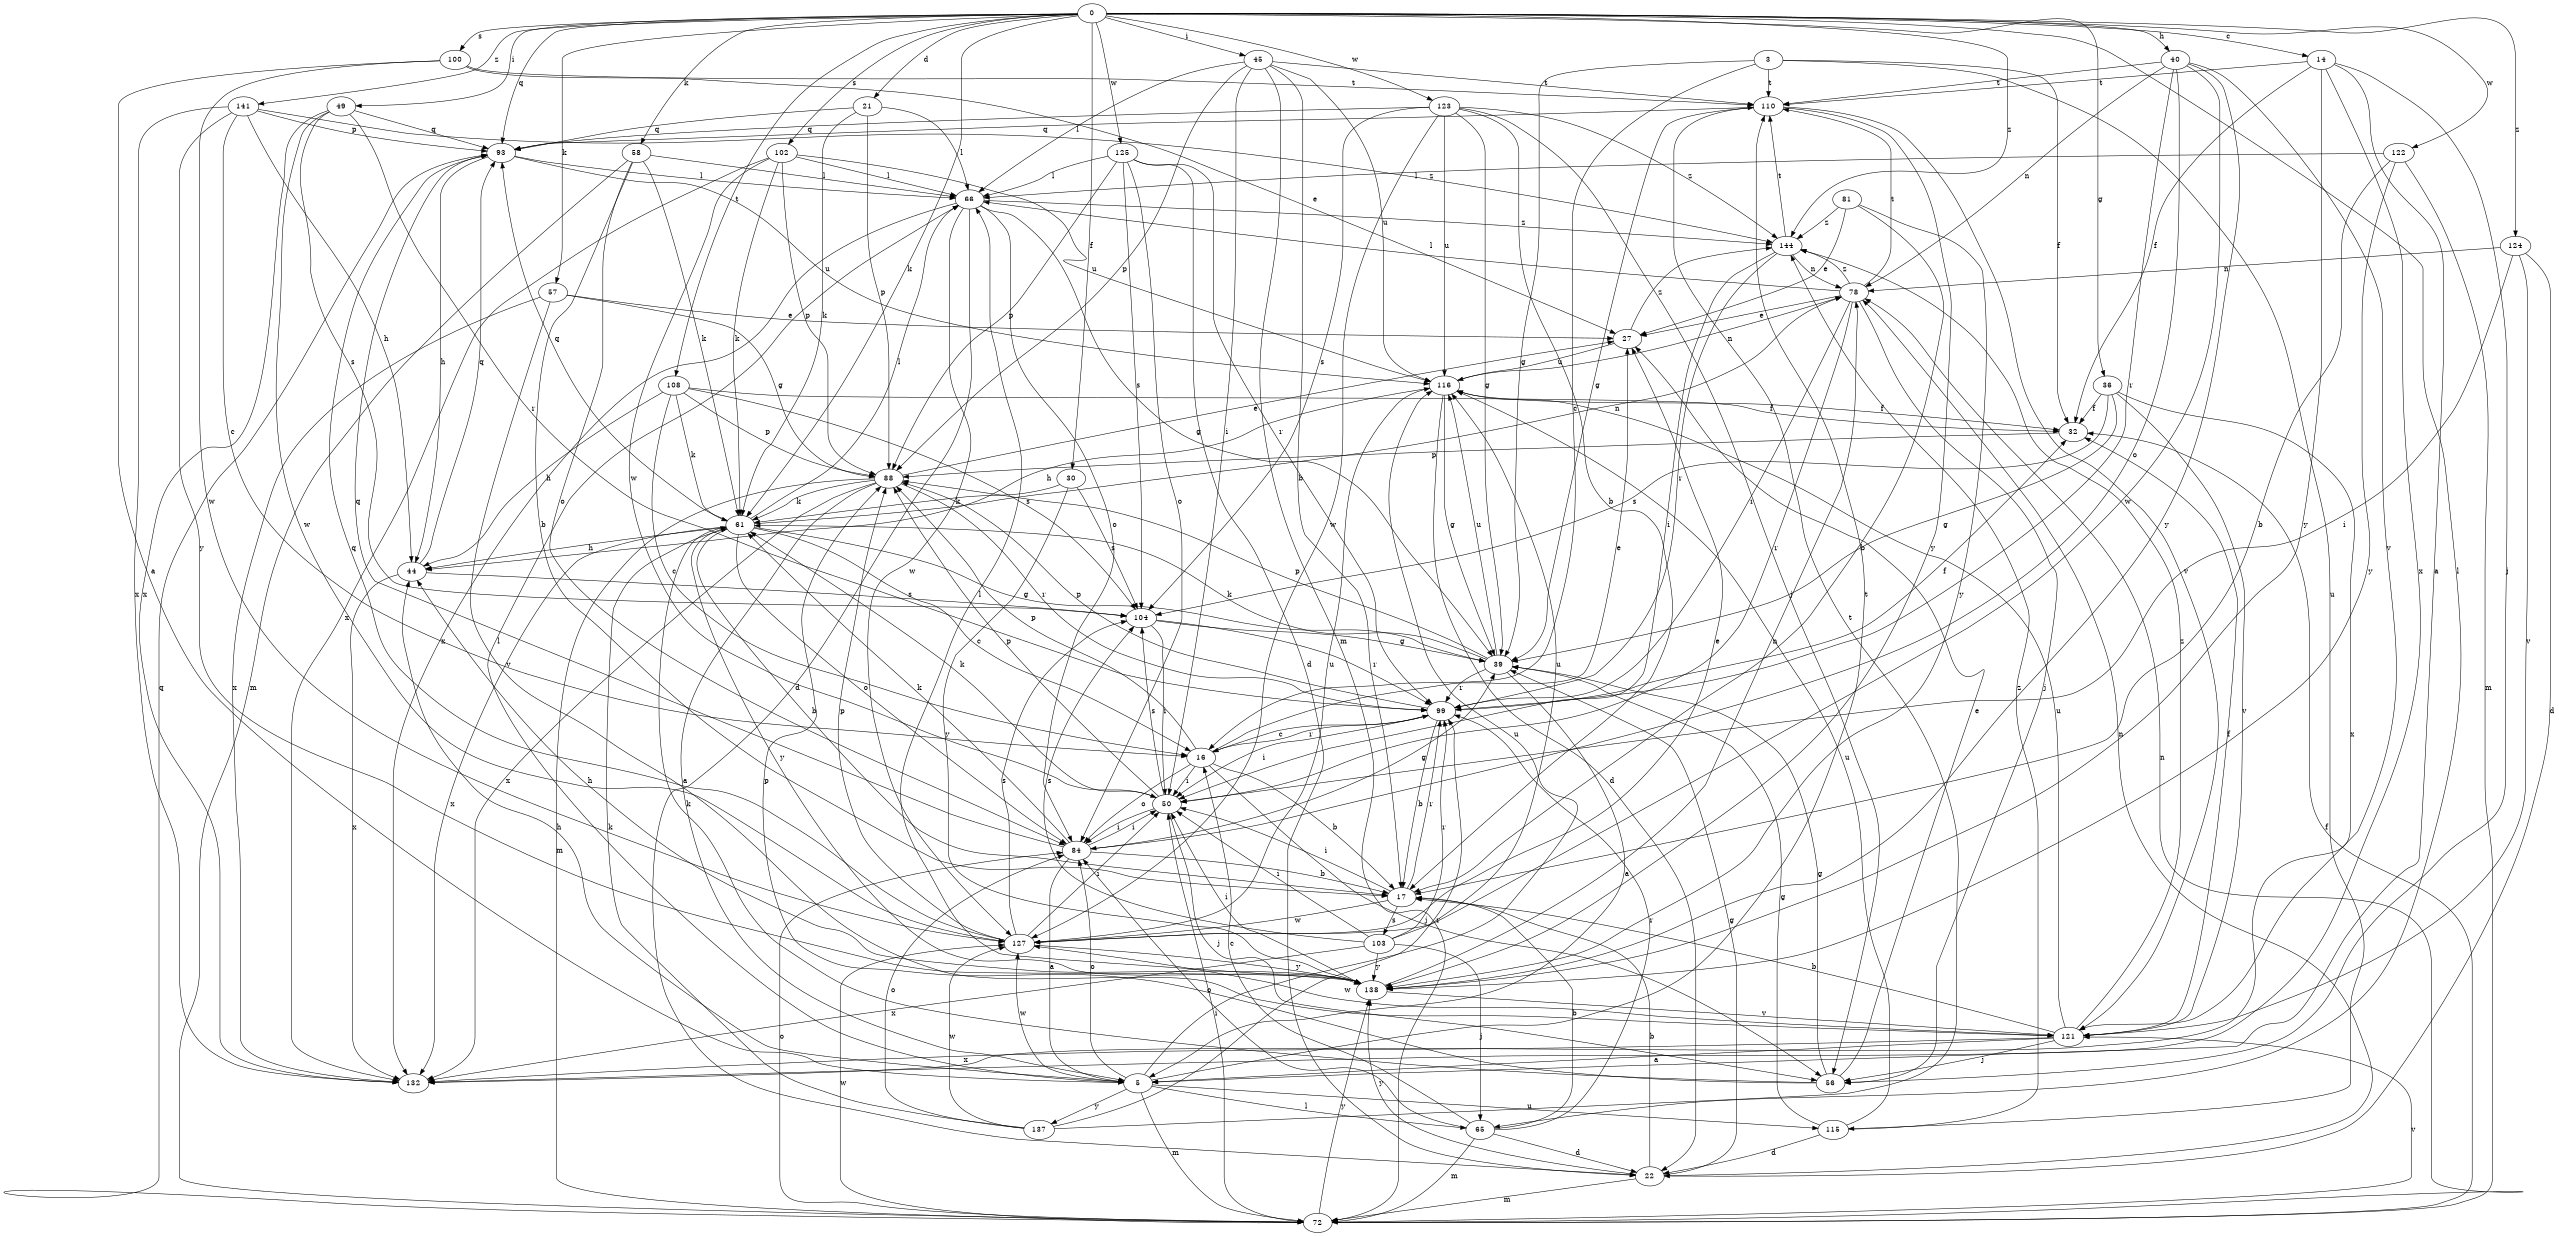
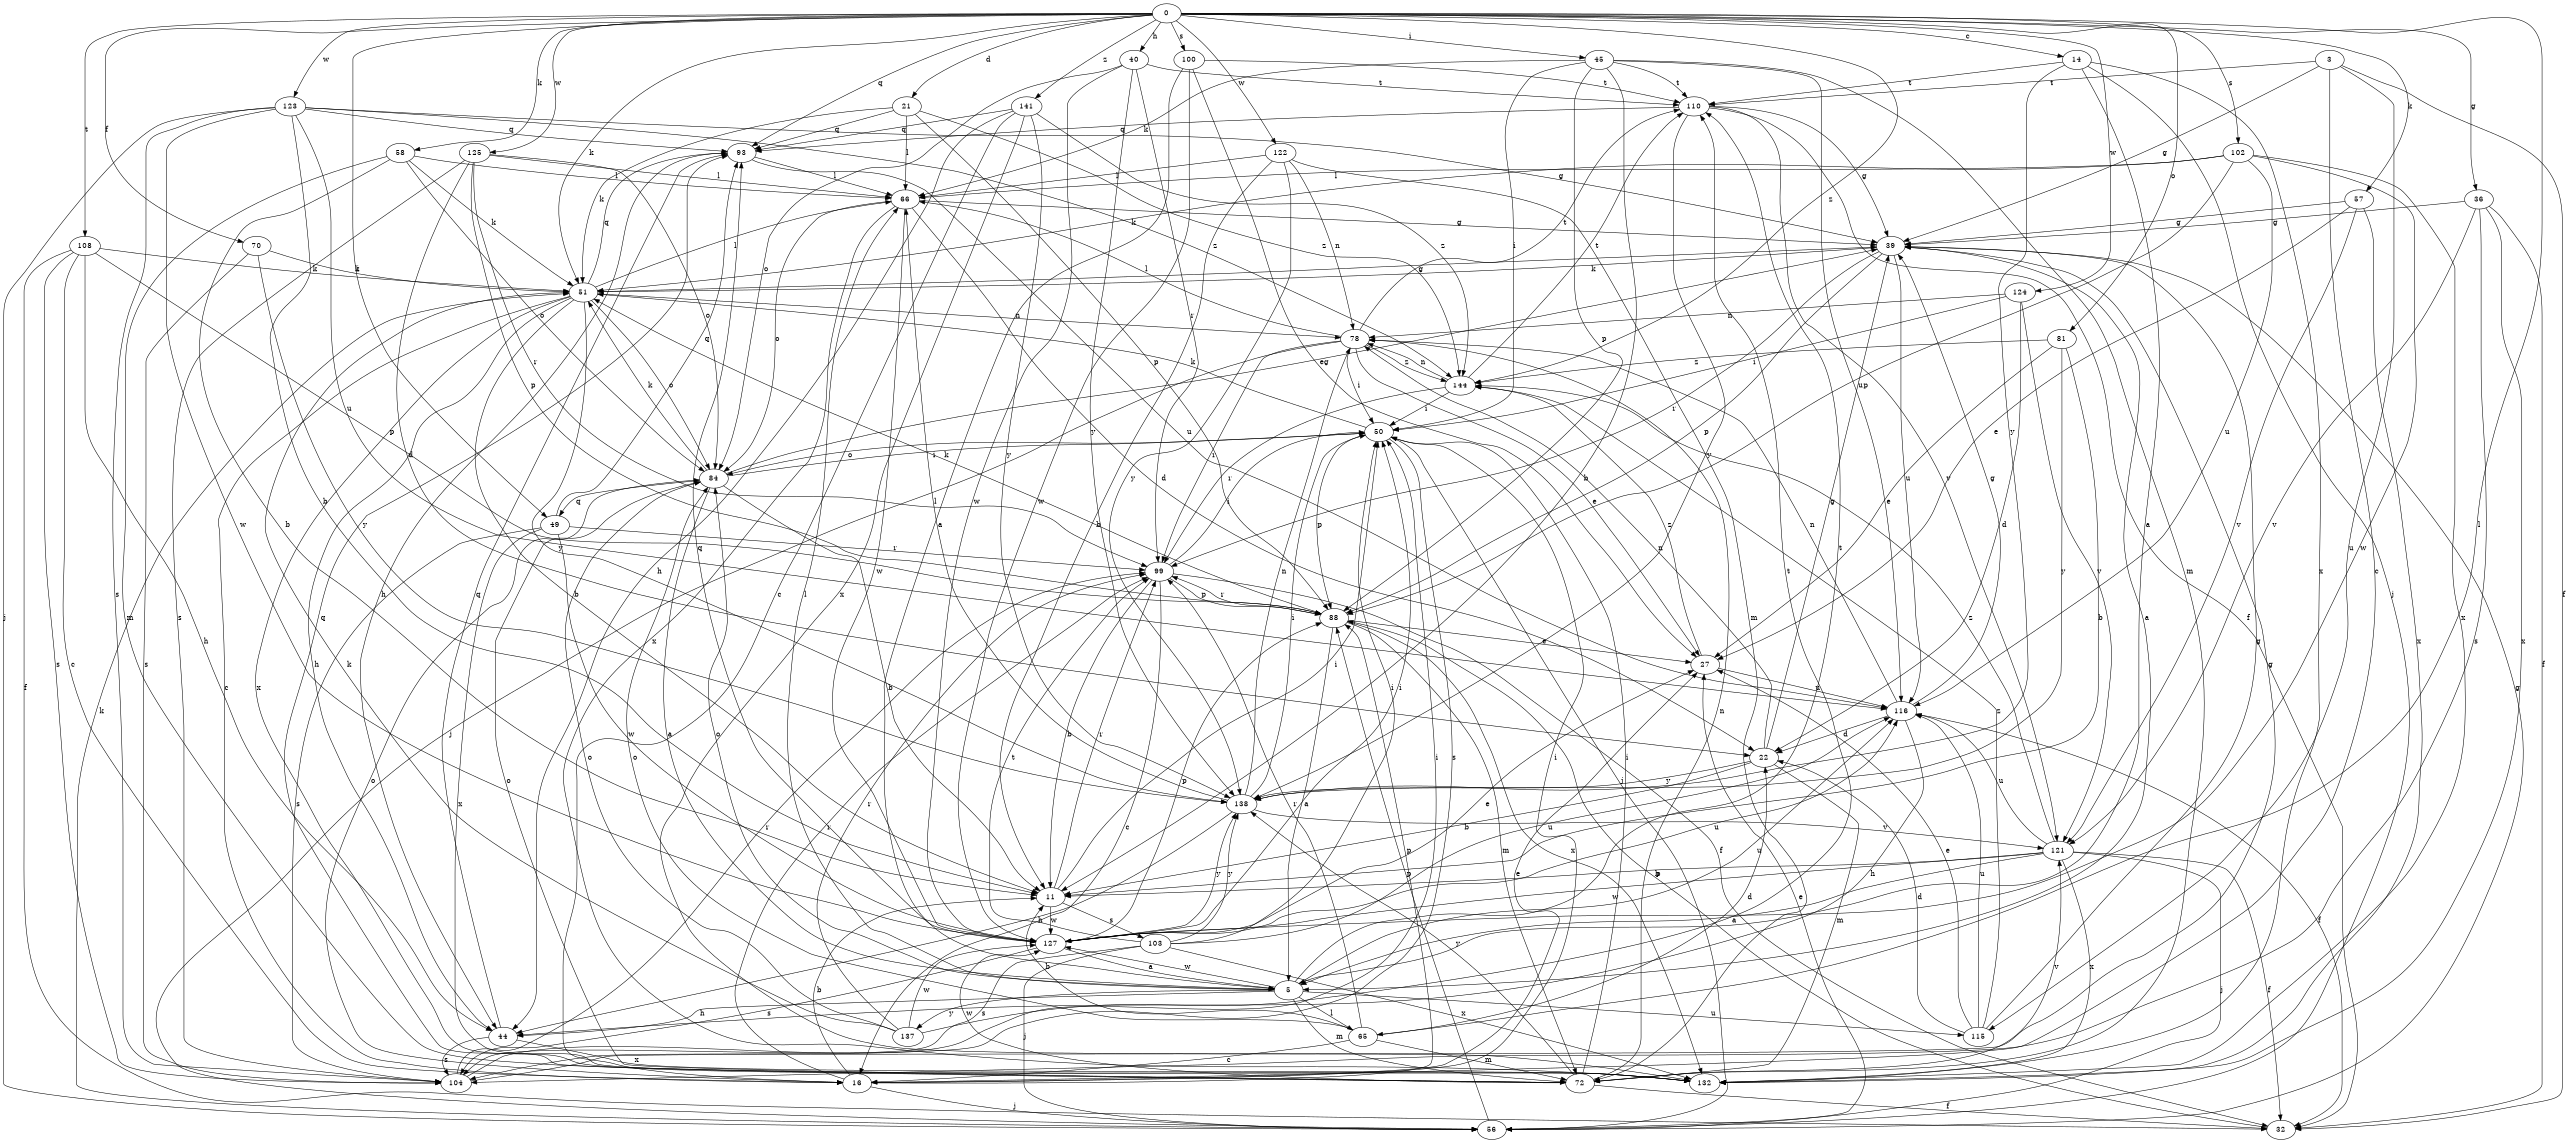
edge "0" -> "81": added, label "o"
edge "141" -> "93": label "p" -> "q"
edge "45" -> "66": label "l" -> "k"
edge "0" -> "124": label "z" -> "w"
edge "40" -> "78": now "122" -> "78"
edge "14" -> "32": now "110" -> "32"
edge "66" -> "144": now "21" -> "144"
edge "57" -> "88": now "57" -> "39"
node "30": label "30" -> "70"
node "61": label "61" -> "51"
edge "78" -> "50": label "r" -> "i"
edge "40" -> "121": removed, label "v"
edge "102" -> "50": now "102" -> "127"
edge "84" -> "93": now "84" -> "49"
edge "115" -> "27": added, label "e"
edge "50" -> "84": label "i" -> "o"
edge "103" -> "99": label "r" -> "t"
node "17": label "17" -> "11"
edge "127" -> "5": added, label "a"
edge "103" -> "65": now "103" -> "56"
